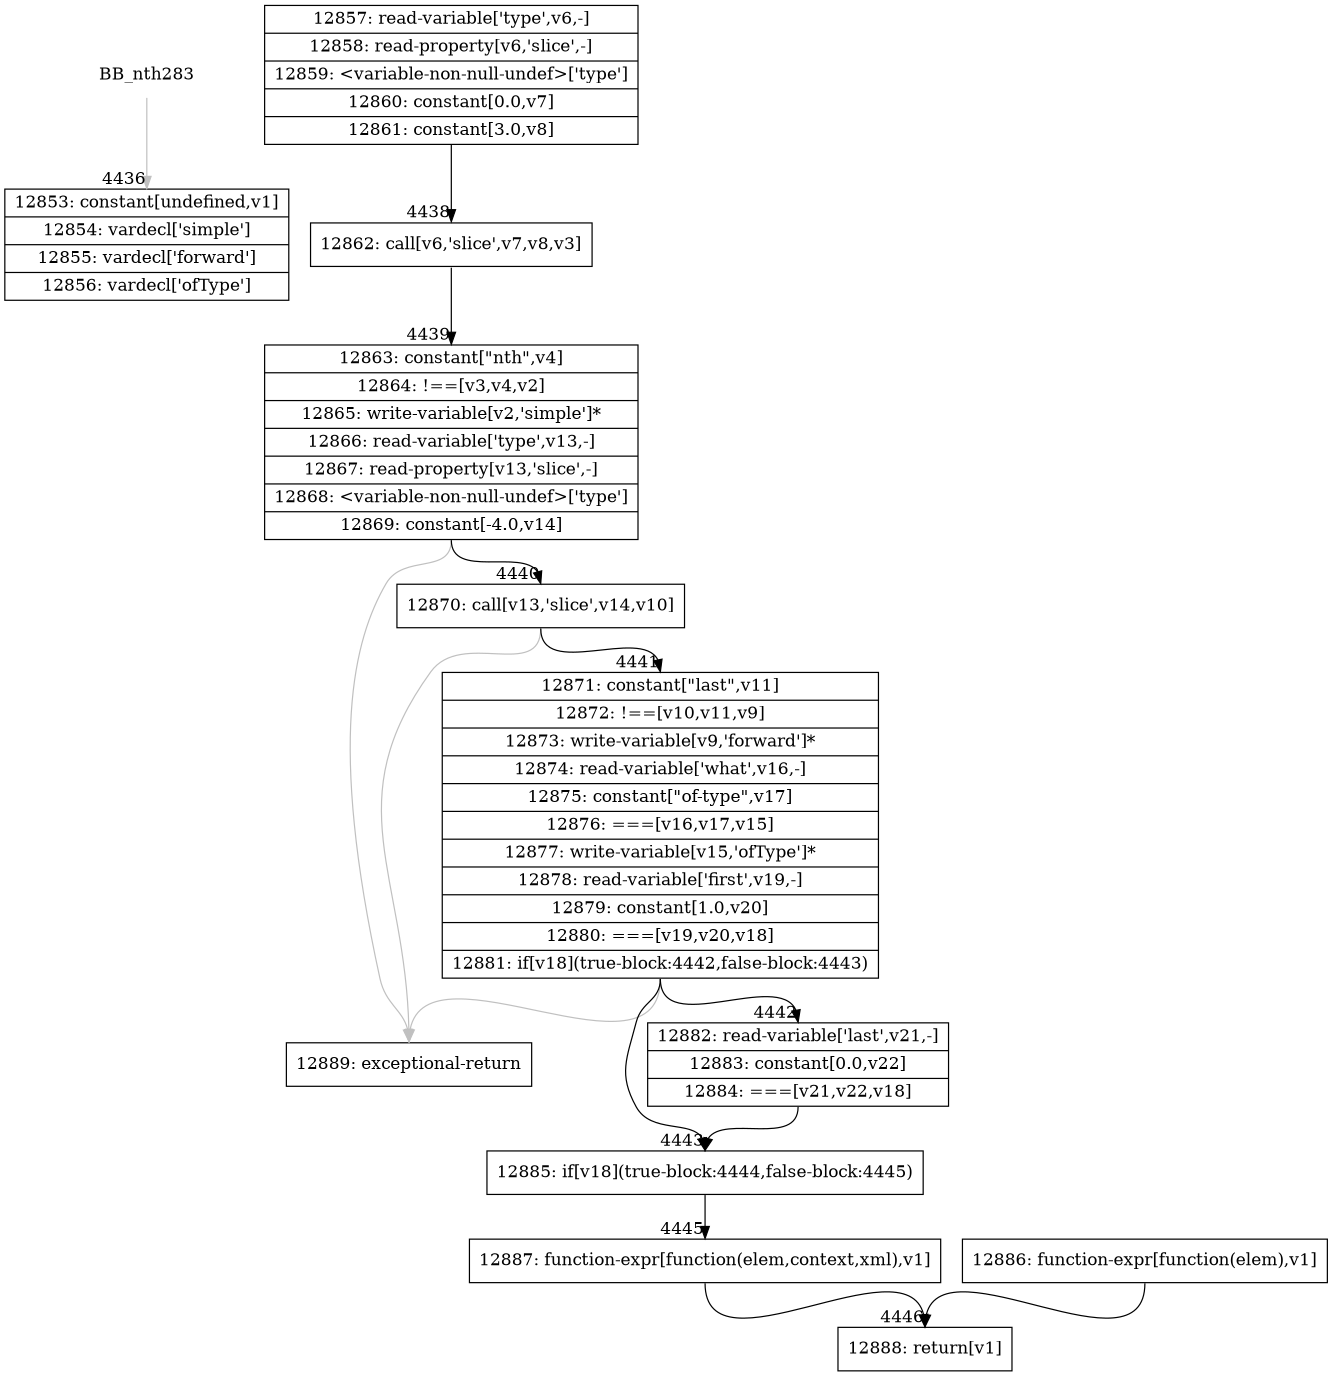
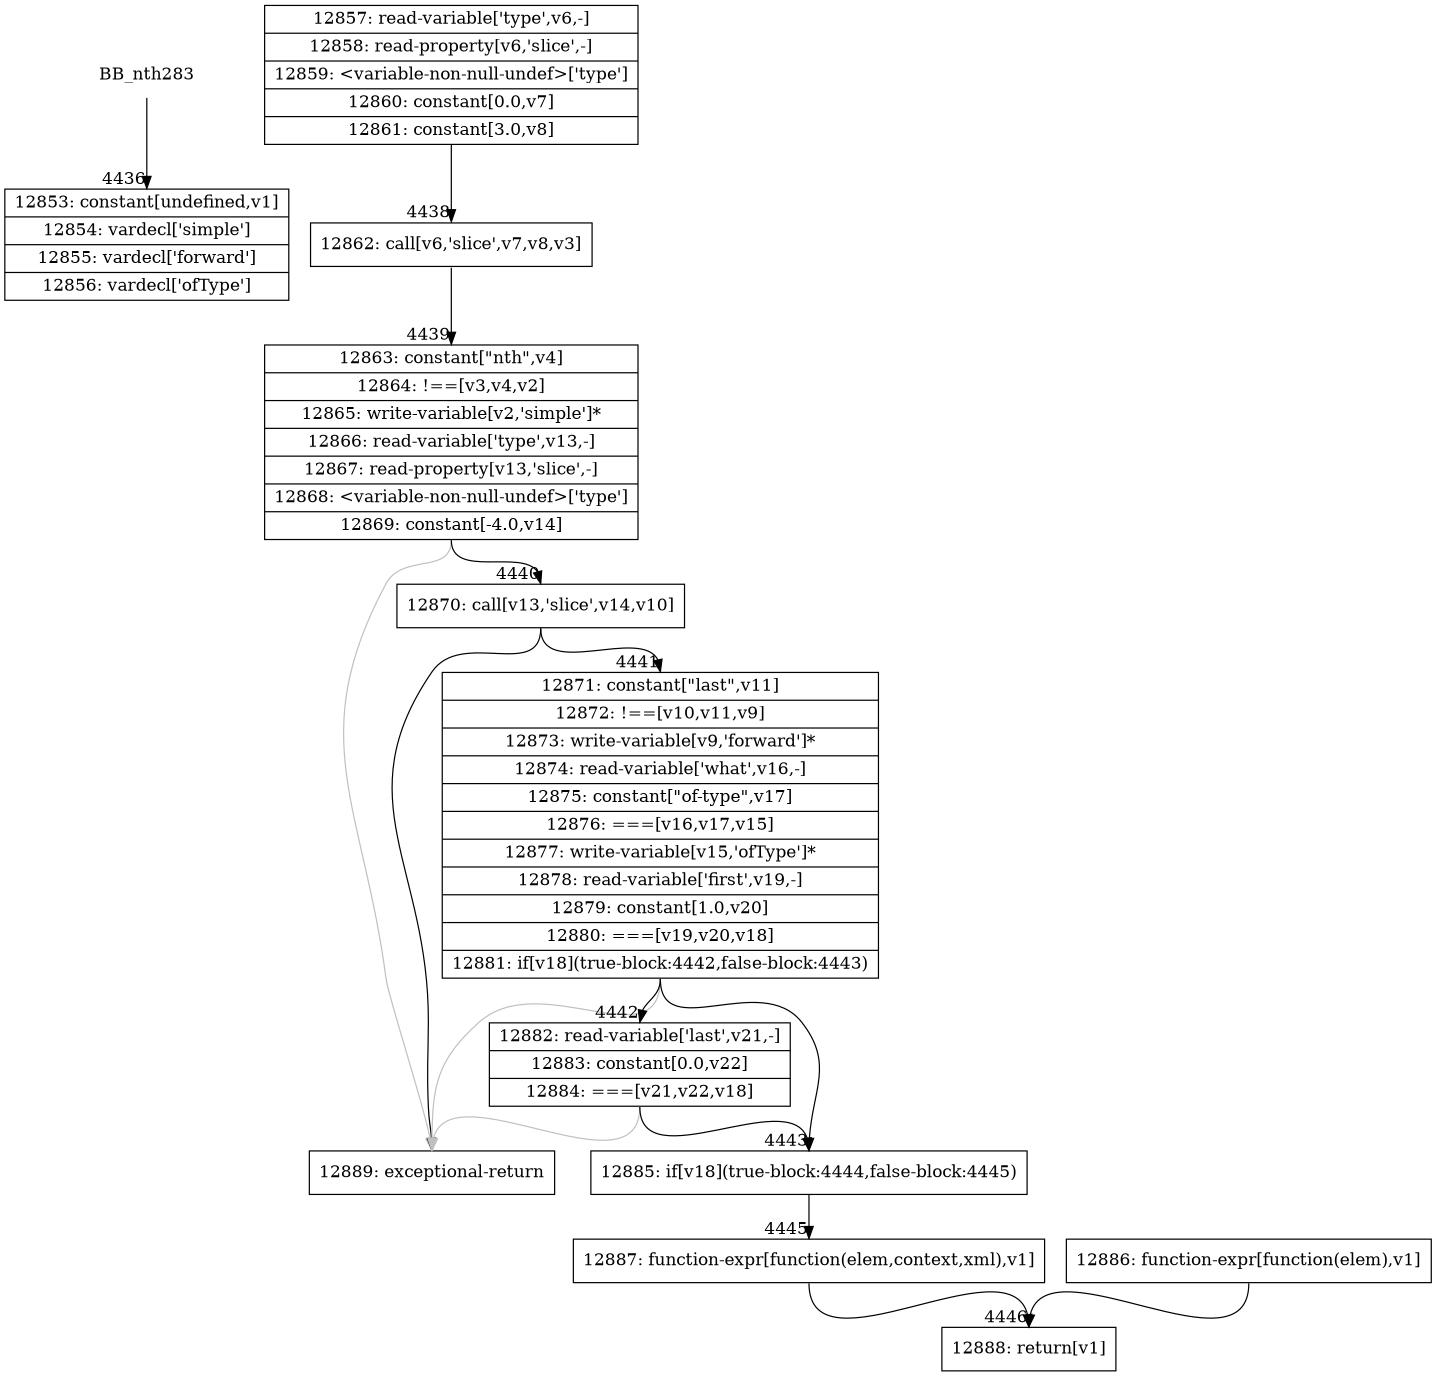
edge "BB_nth283" -> "12853: constant[undefined,v1]": color gray -> black
edge "12870: call[v13,'slice',v14,v10]" -> "12889: exceptional-return": color gray -> black
edge "12882: read-variable['last',v21,-]" -> "12889: exceptional-return": added
